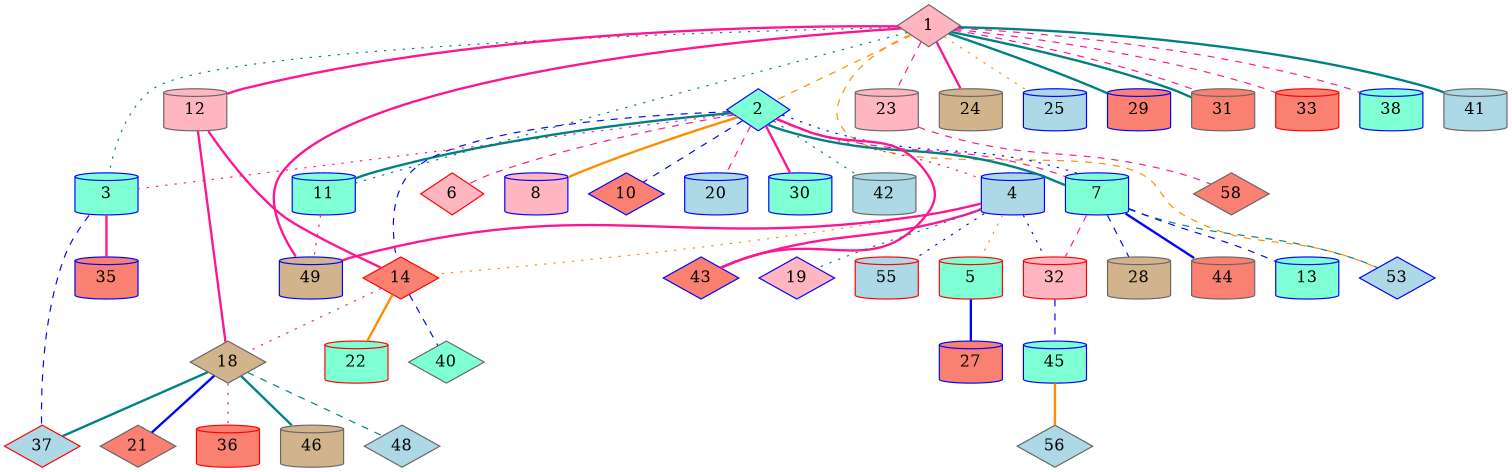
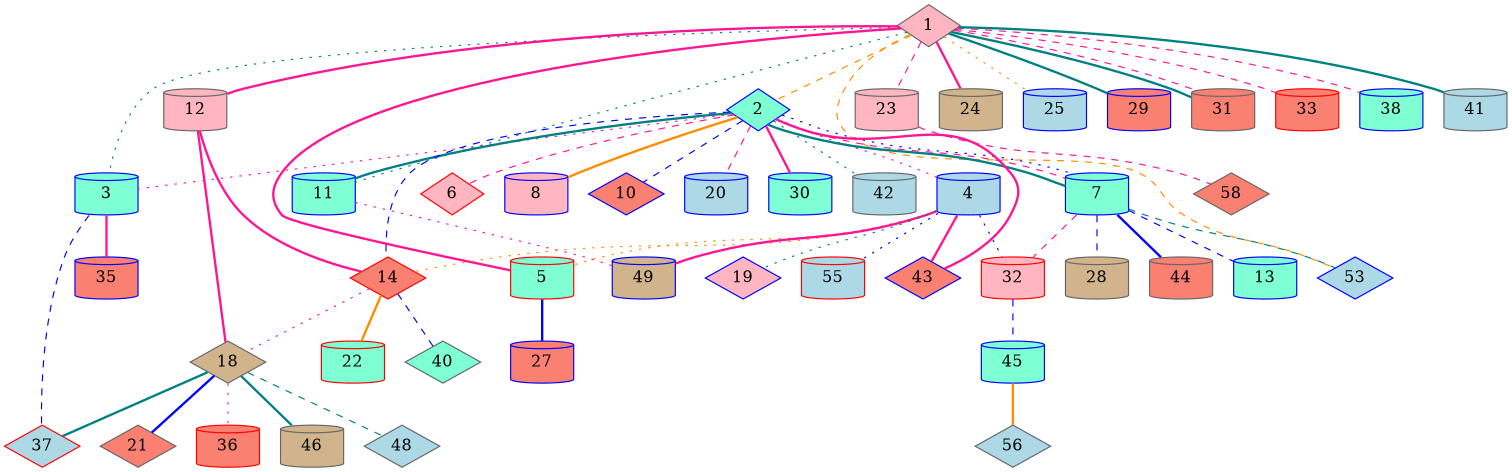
edge "1" -- "49": now "1" -- "5"
